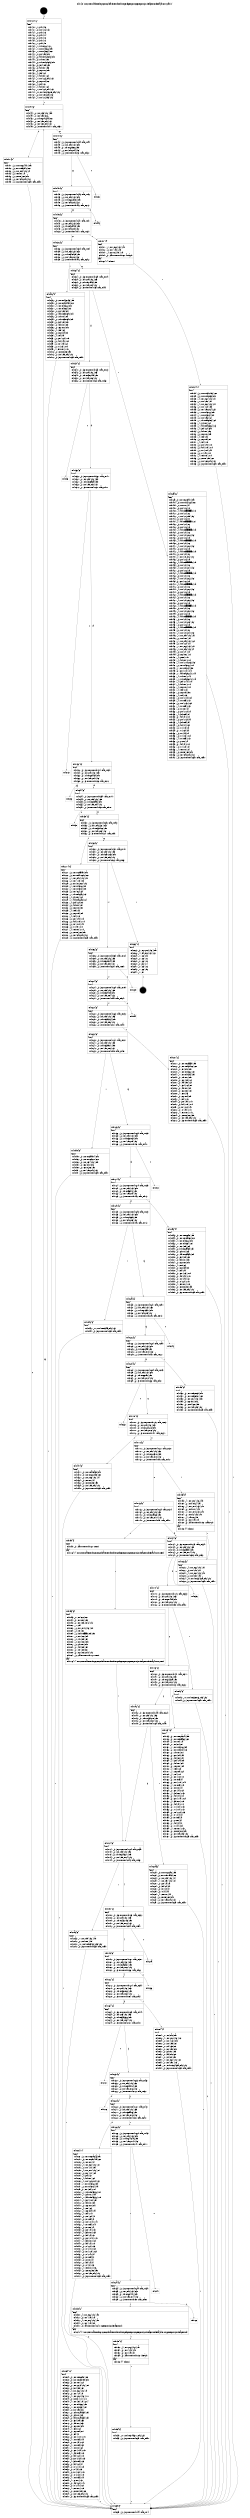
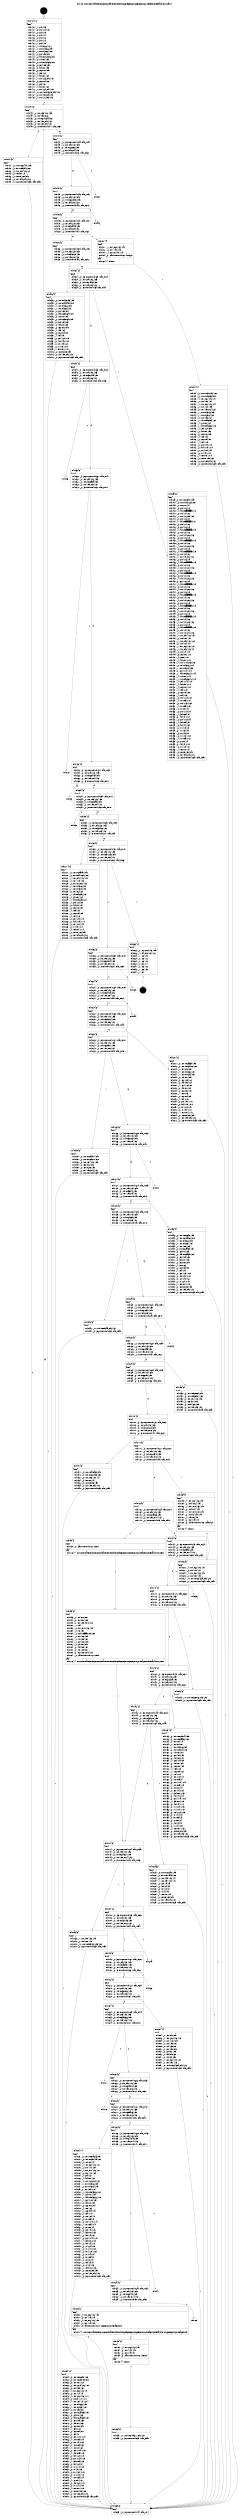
edge "0x401620 [28]" -> "0x40163c [28]": added, label "16"
node "0x402332": removed
